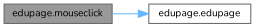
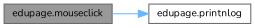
node "edupage.edupage": label "edupage.edupage" -> "edupage.printnlog"
